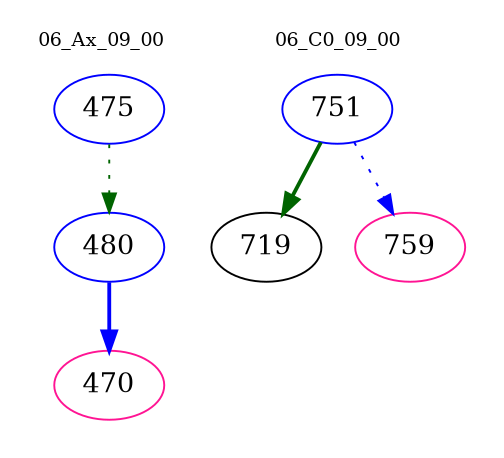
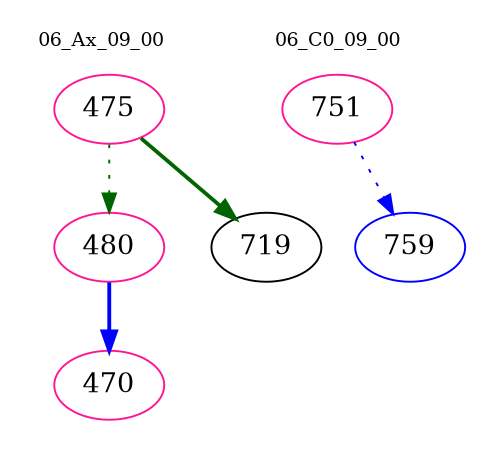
node "475": color blue -> deeppink
node "751": color blue -> deeppink
edge "751" -> "719": now "475" -> "719"
node "480": color blue -> deeppink
node "759": color deeppink -> blue
